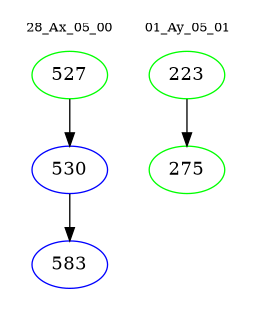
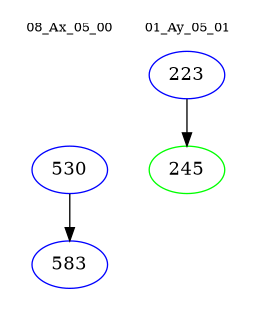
cluster "28_Ax_05_00": label "28_Ax_05_00" -> "08_Ax_05_00"
node "527": removed
node "223": color green -> blue
node "275": label "275" -> "245"
